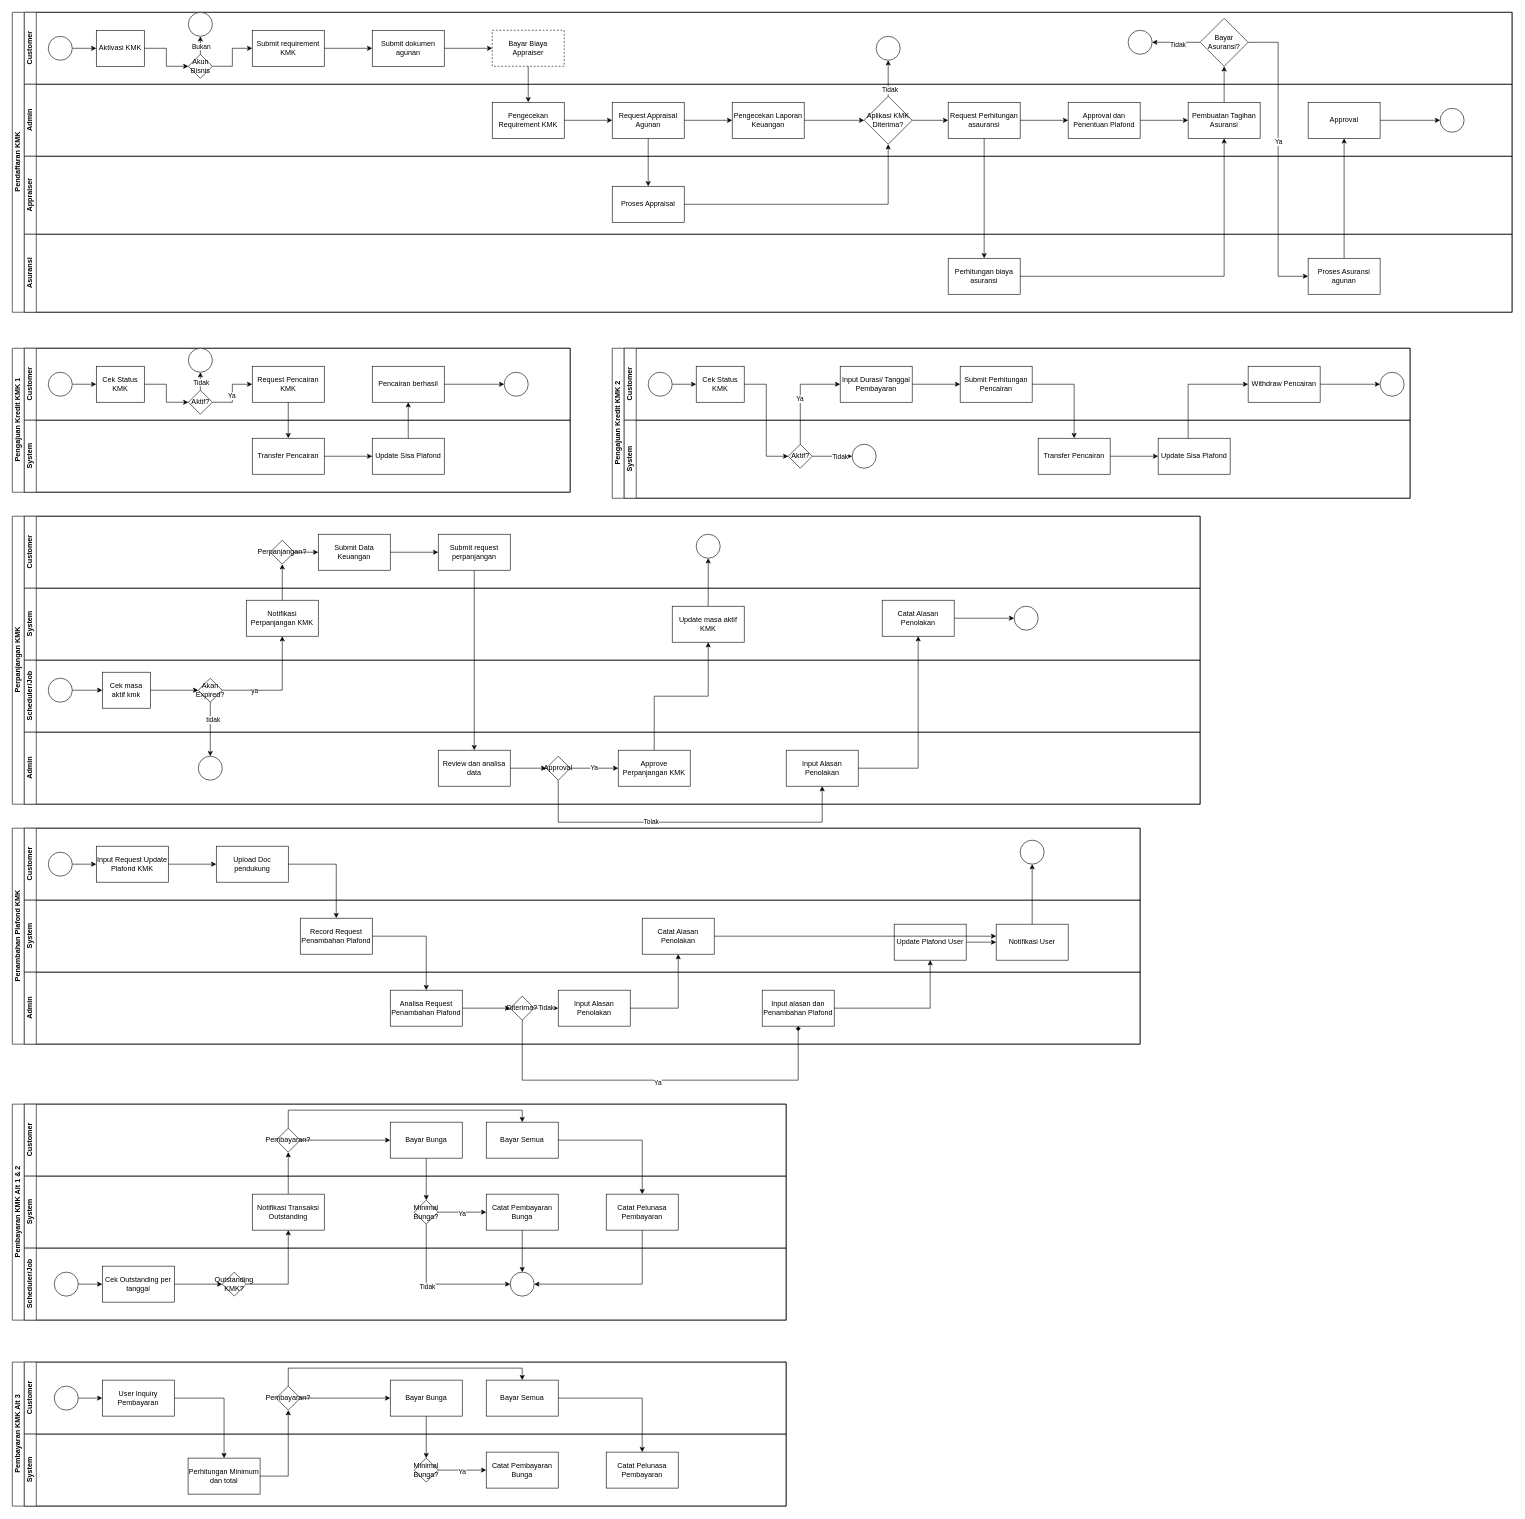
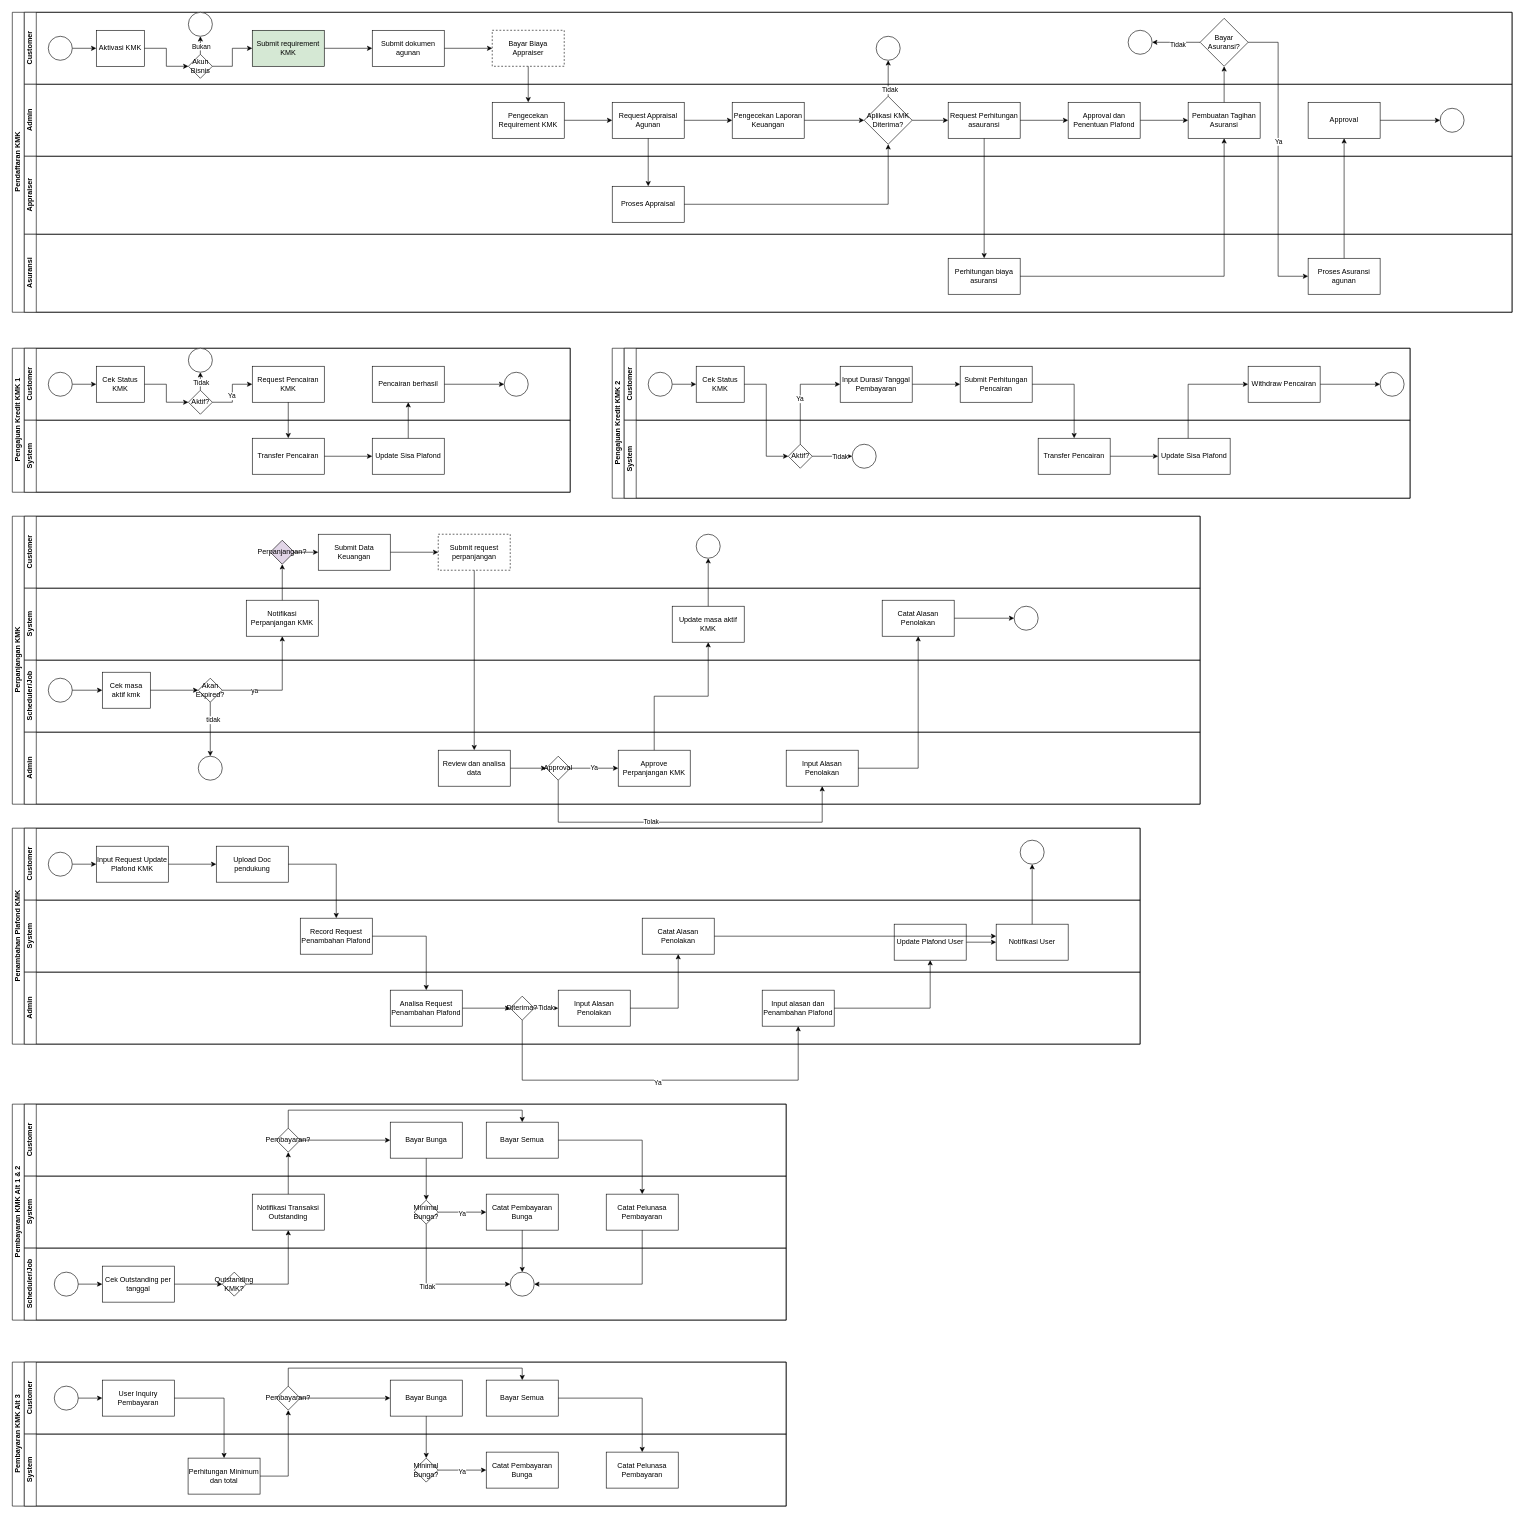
node "Submit requirement KMK": fillcolor #ffffff -> #d5e8d4
node "Perpanjangan?": fillcolor #ffffff -> #e1d5e7
node "Submit request perpanjangan": style solid -> dashed
edge "Diterima?" -> "Input alasan dan Penambahan Plafond": arrowhead diamond -> classic
